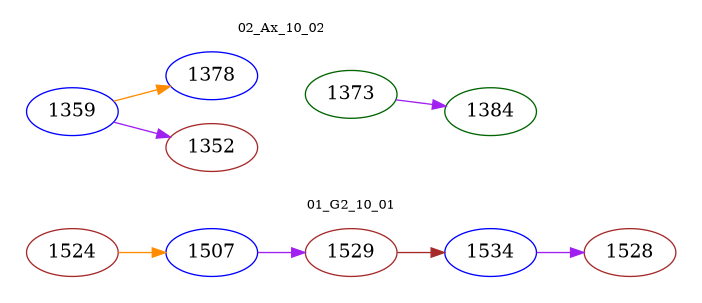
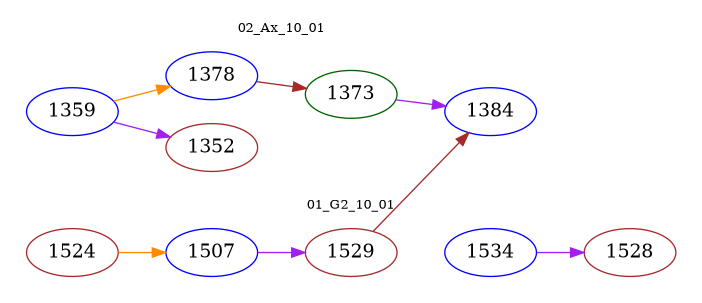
cluster "02_Ax_10_02": label "02_Ax_10_02" -> "02_Ax_10_01"
edge "1378" -> "1373": added
node "1384": color darkgreen -> blue
edge "1529" -> "1534": now "1529" -> "1384"
